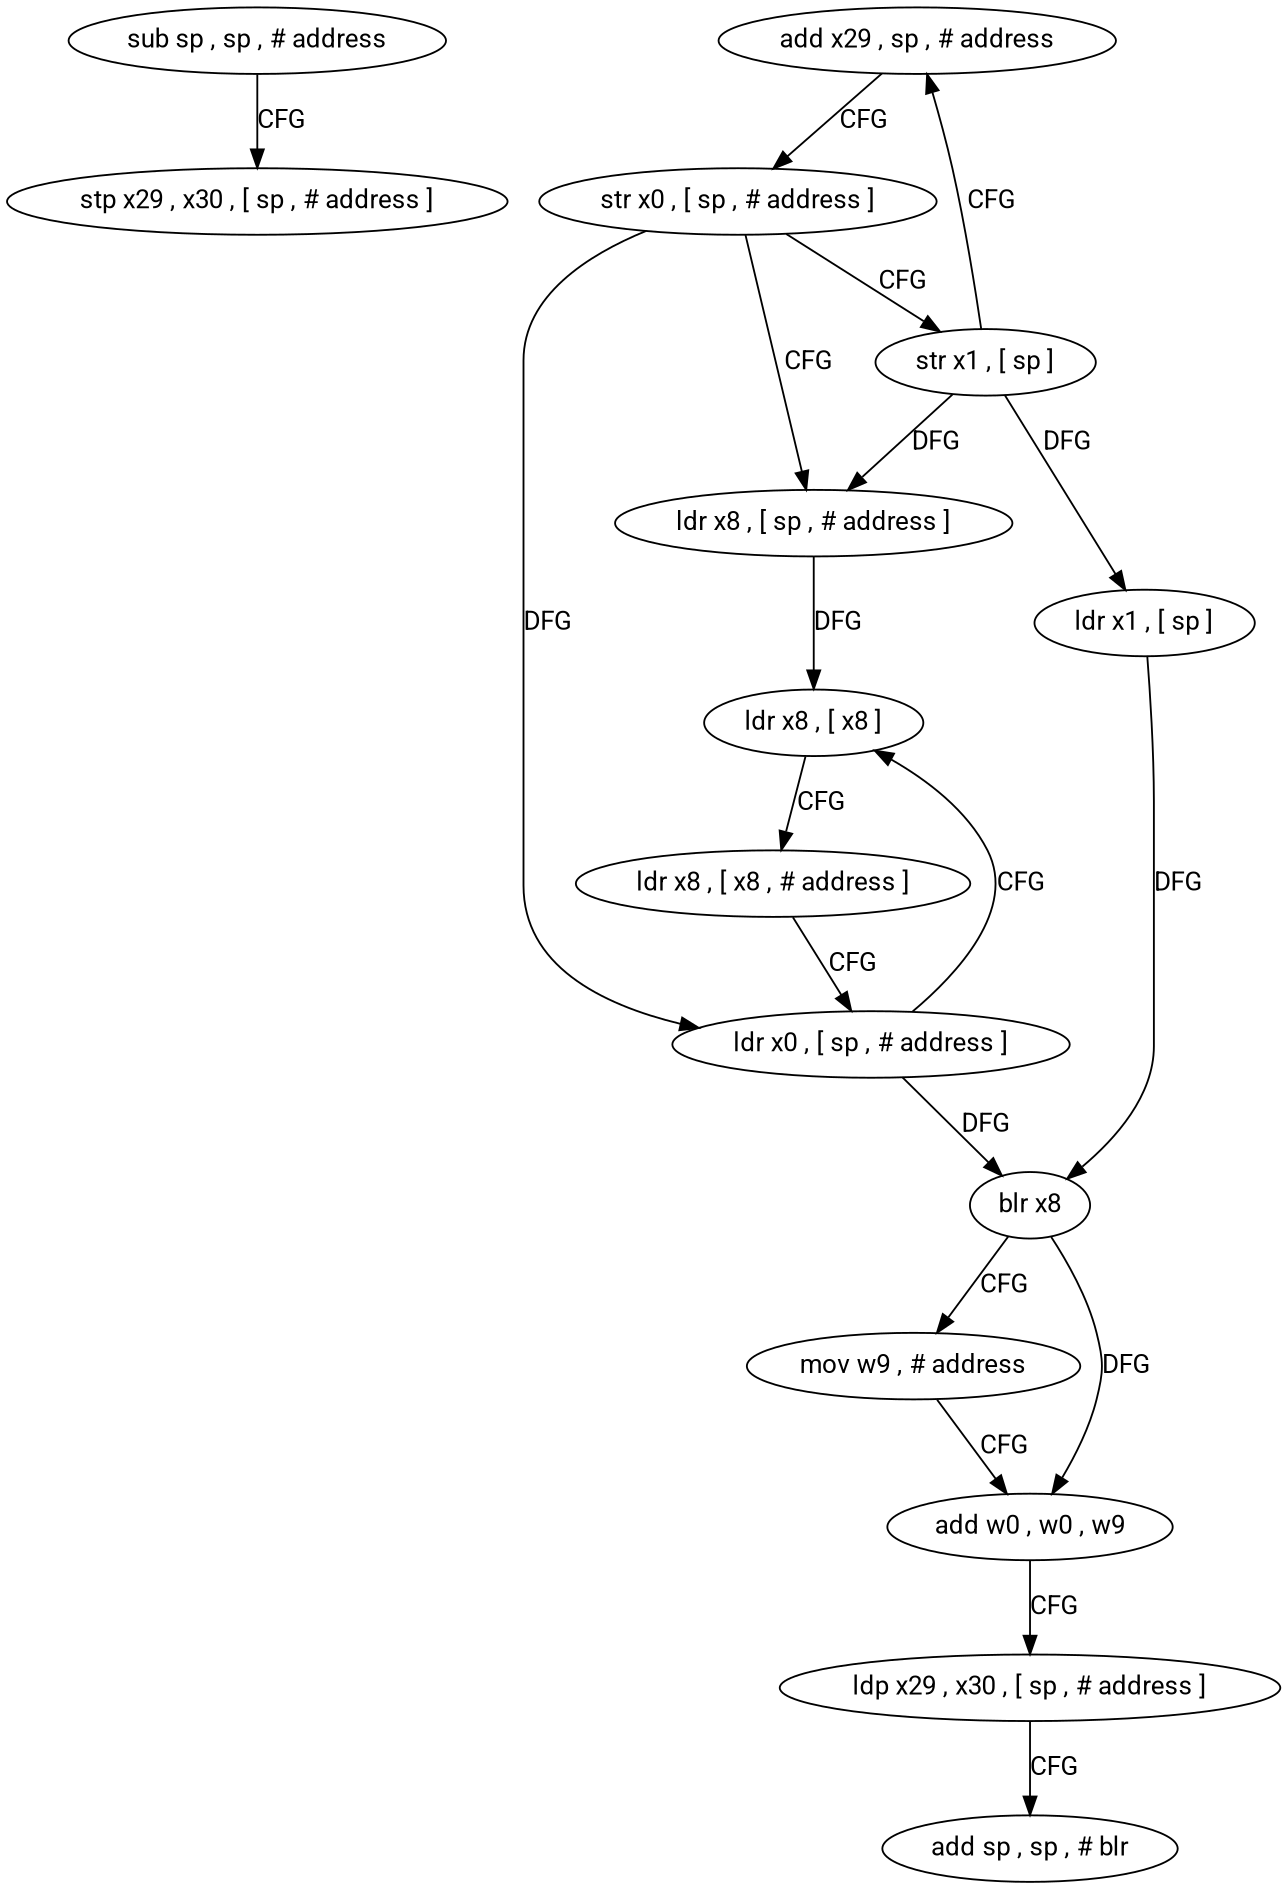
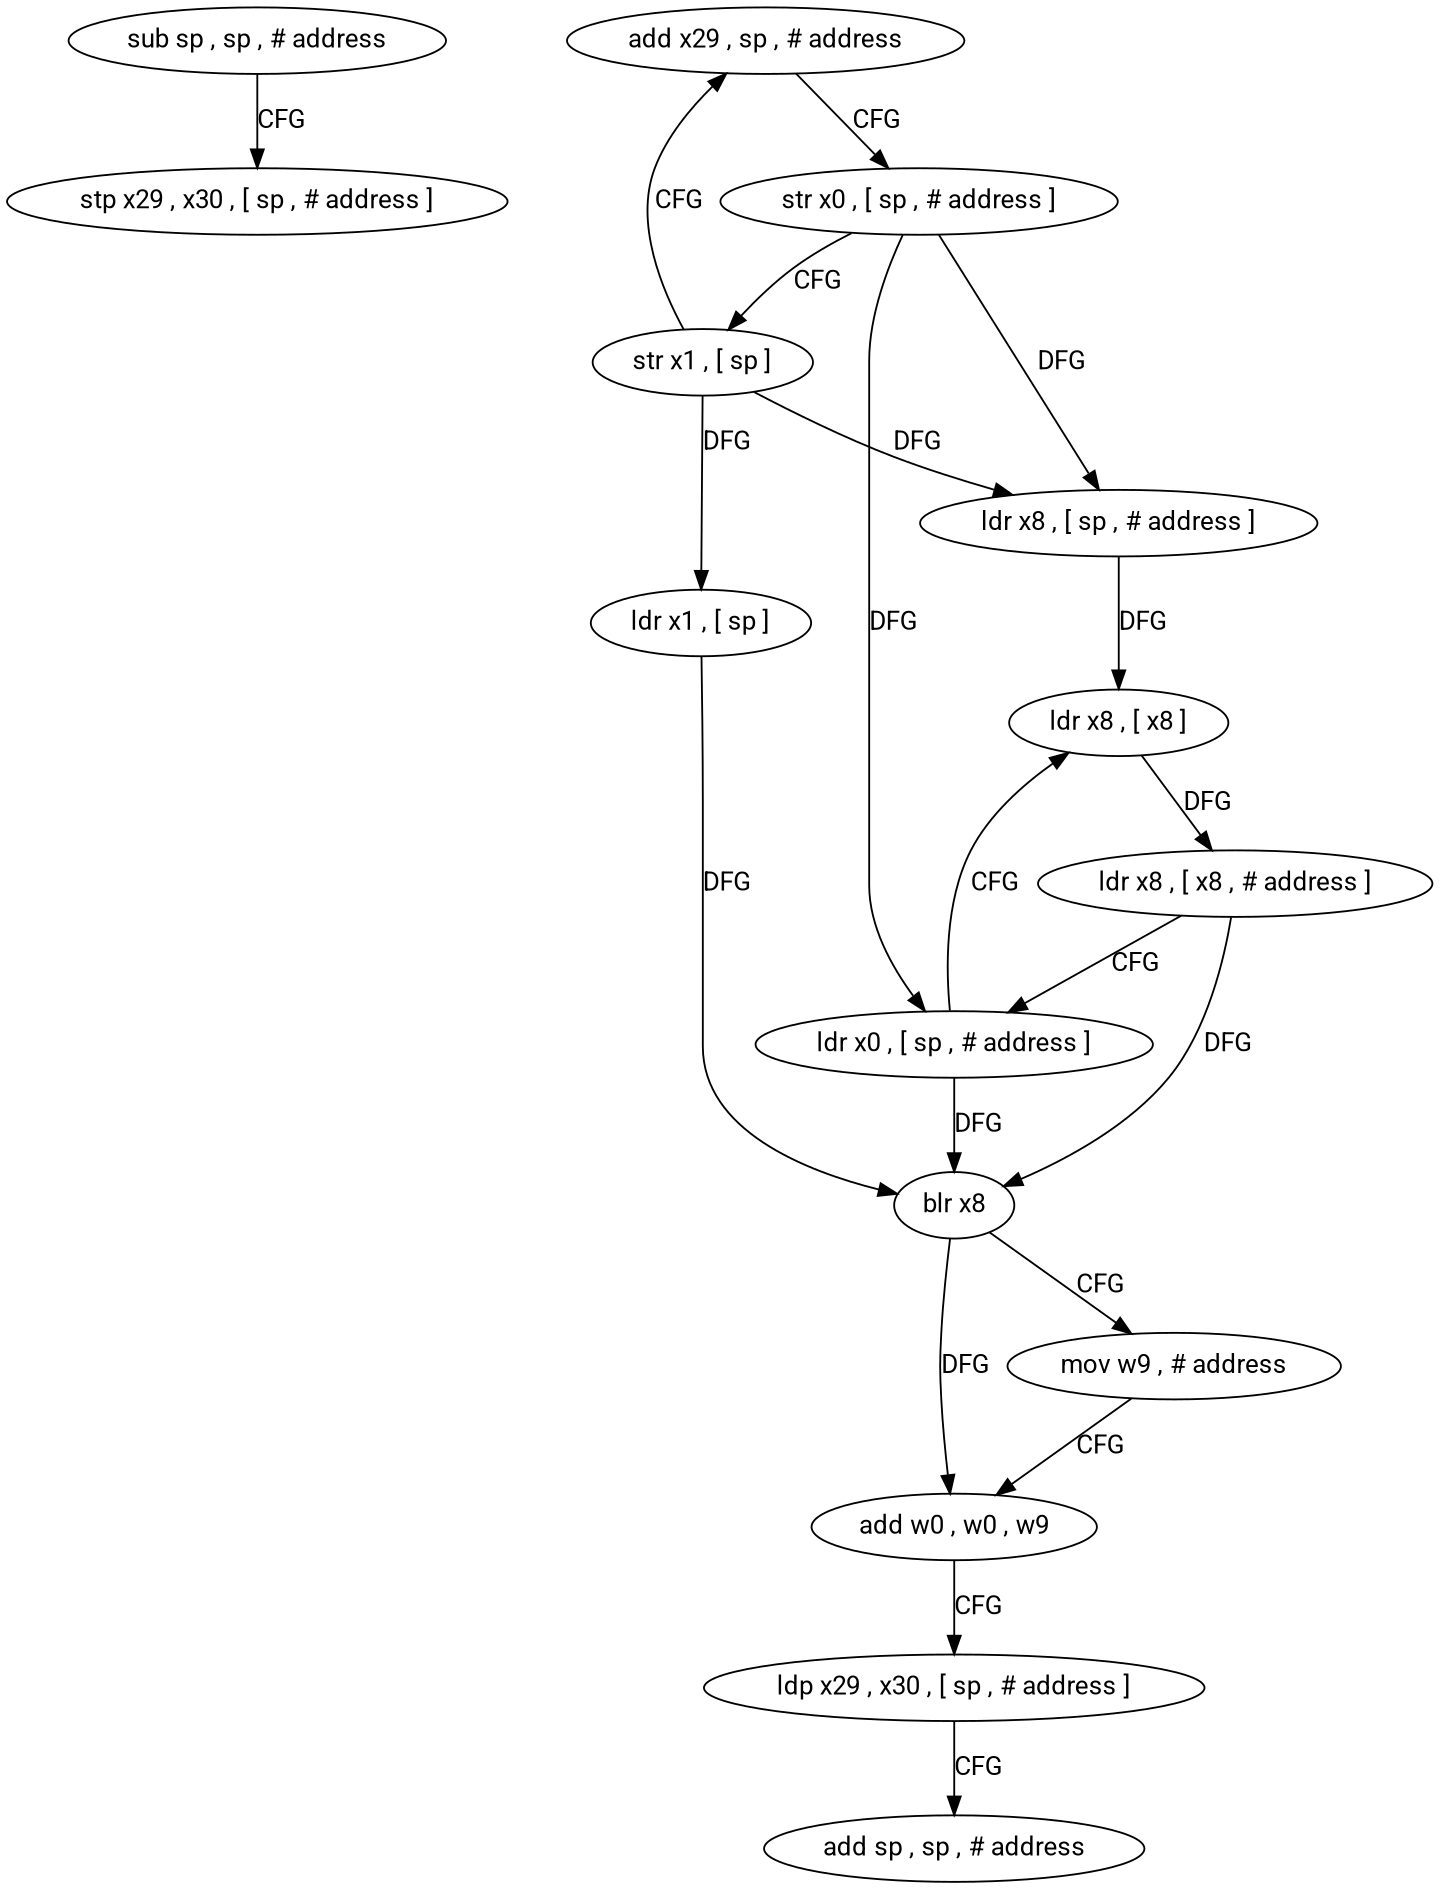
edge "str x0 , [ sp , # address ]" -> "ldr x8 , [ sp , # address ]": label "CFG" -> "DFG"
edge "ldr x8 , [ x8 ]" -> "ldr x8 , [ x8 , # address ]": label "CFG" -> "DFG"
edge "ldr x8 , [ x8 , # address ]" -> "blr x8": added, label "DFG"
node "add sp , sp , # blr": label "add sp , sp , # blr" -> "add sp , sp , # address"
